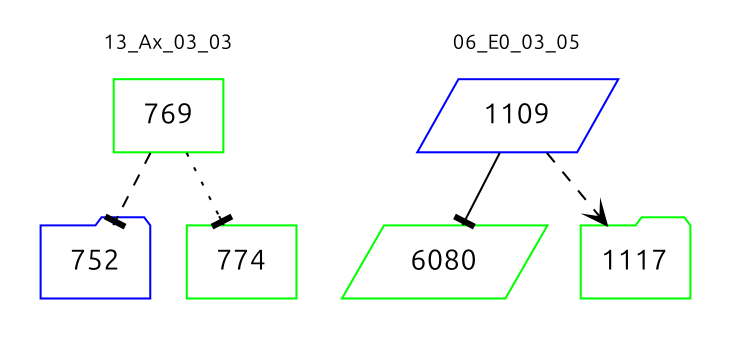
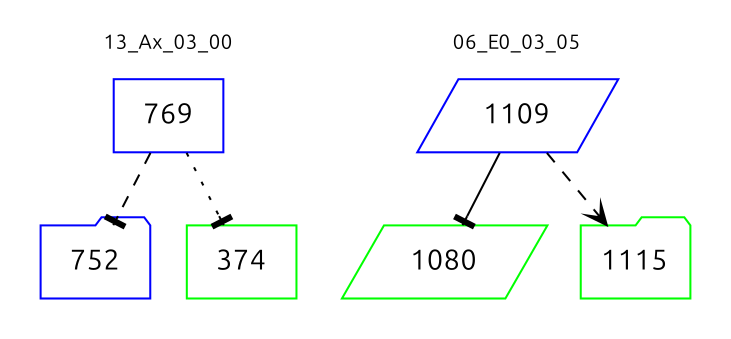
cluster "13_Ax_03_03": label "13_Ax_03_03" -> "13_Ax_03_00"
node "769": color green -> blue
node "774": label "774" -> "374"
node "6080": label "6080" -> "1080"
node "1117": label "1117" -> "1115"
